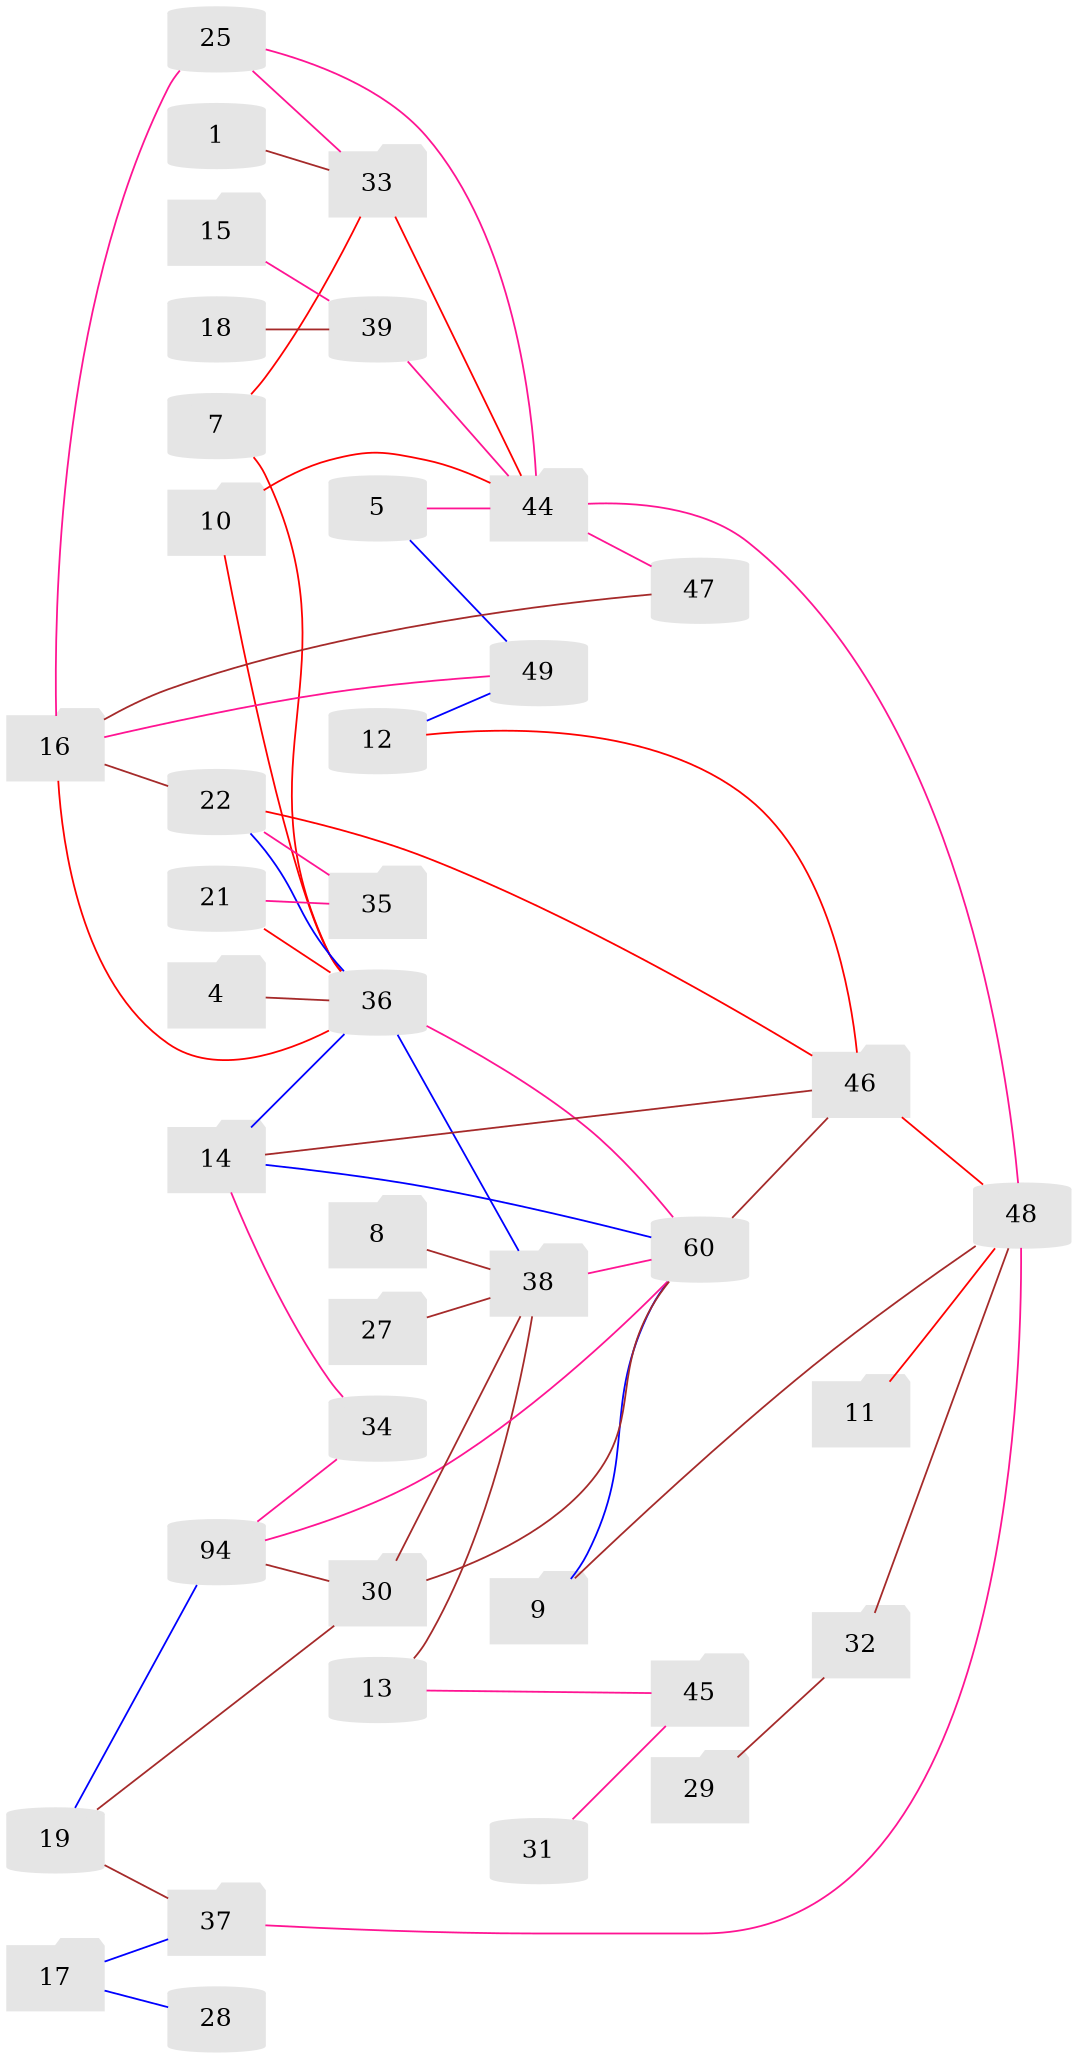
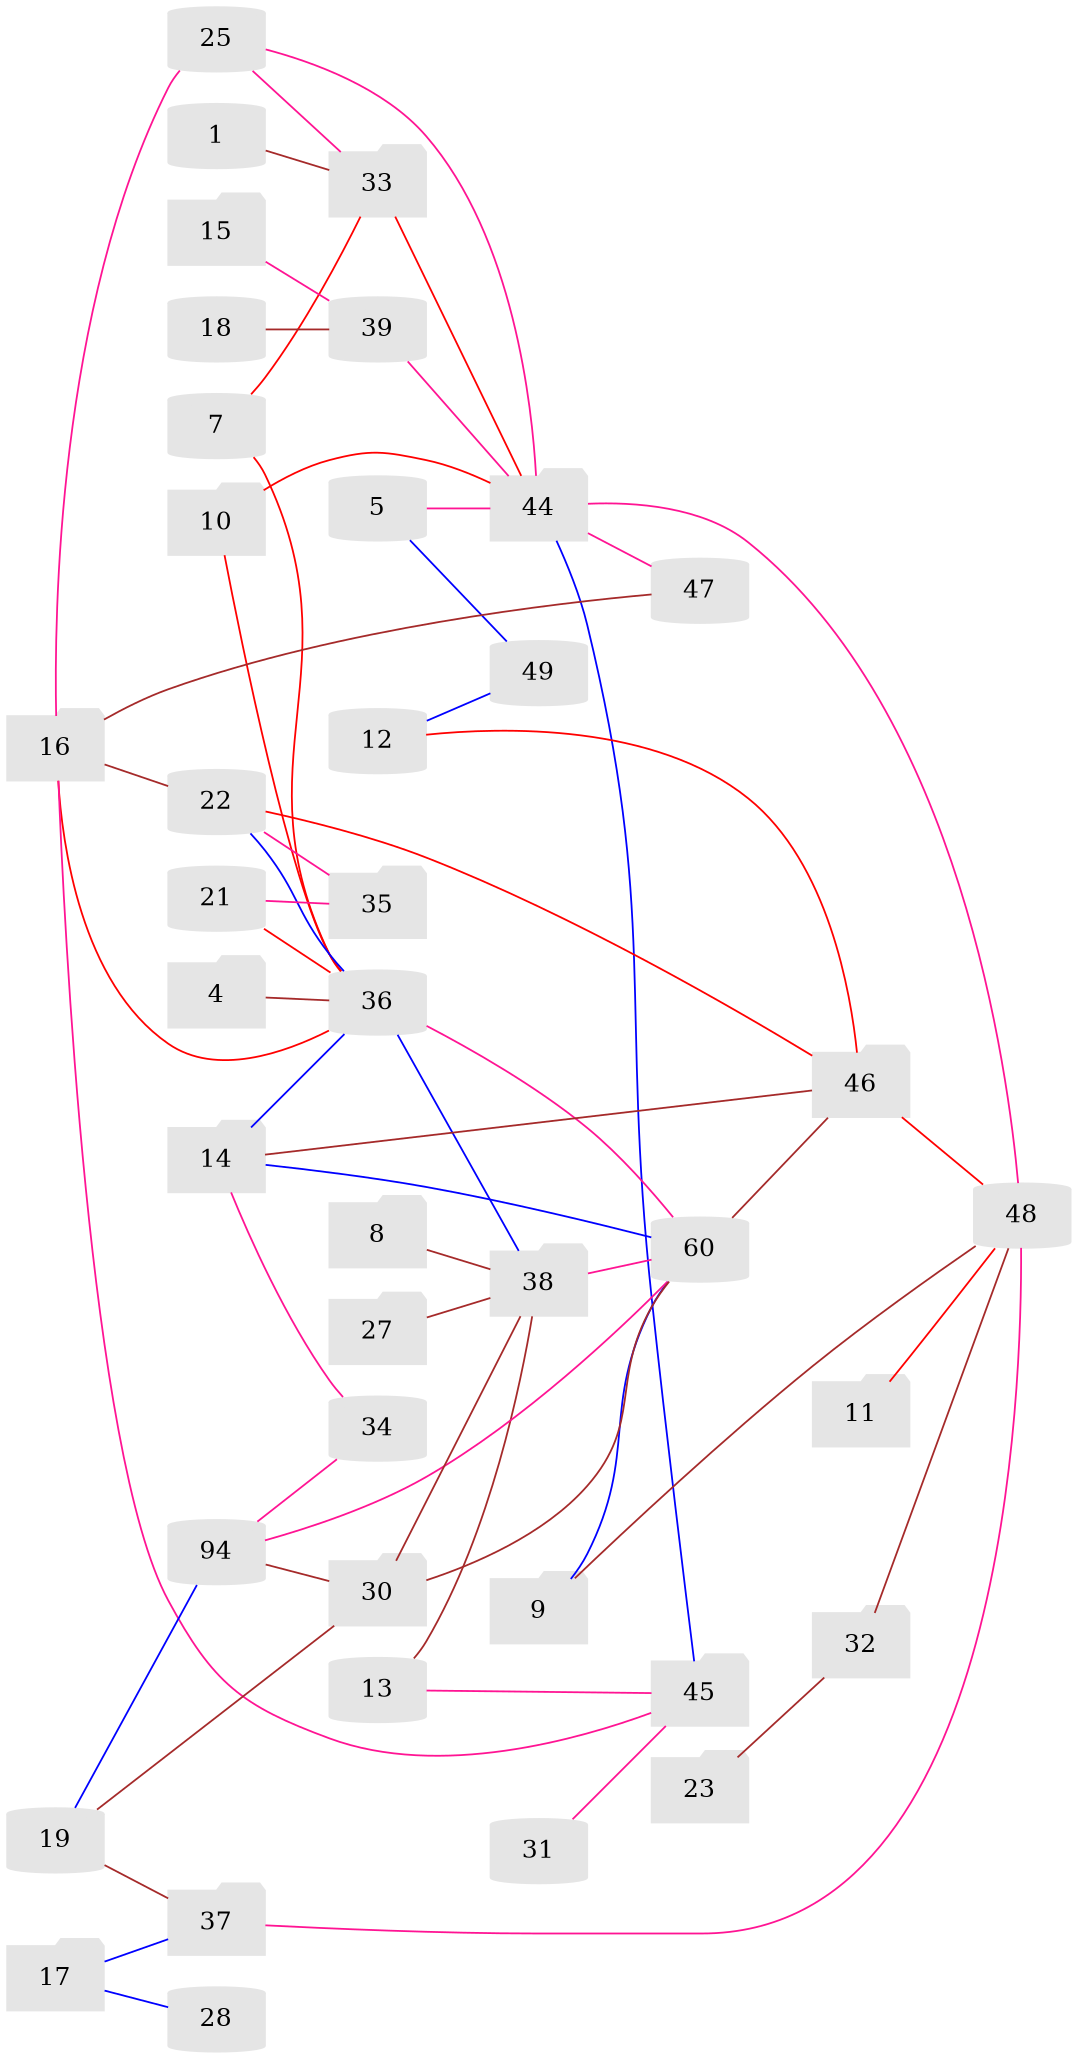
edge "49" -- "16": now "45" -- "16"
edge "44" -- "45": added
node "29": label "29" -> "23"
